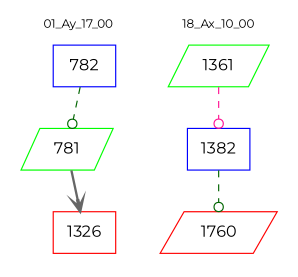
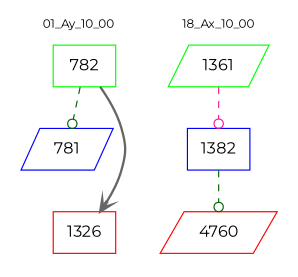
cluster "01_Ay_17_00": label "01_Ay_17_00" -> "01_Ay_10_00"
node "782": color blue -> green
node "781": color green -> blue
edge "781" -> "1326": now "782" -> "1326"
node "1760": label "1760" -> "4760"
